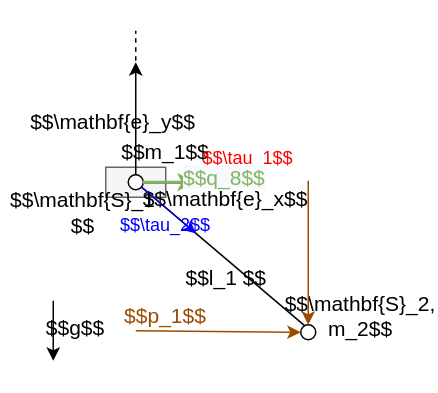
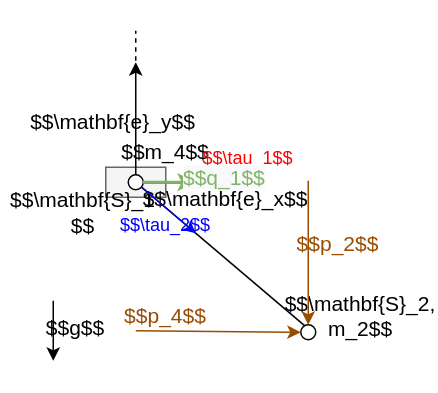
node "$$m_1$$": label "$$m_1$$" -> "$$m_4$$"
node "$$q_8$$": label "$$q_8$$" -> "$$q_1$$"
node "$$p_2$$": added
node "$$l_1 $$": removed
node "$$p_1$$": label "$$p_1$$" -> "$$p_4$$"
